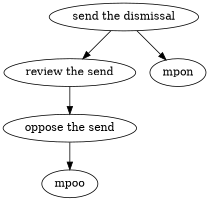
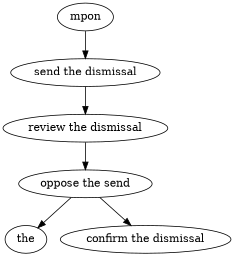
edge "send the dismissal" -> "mpon": reversed
node "review the send": label "review the send" -> "review the dismissal"
node "mpoo": label "mpoo" -> "the"
node "confirm the dismissal": added
